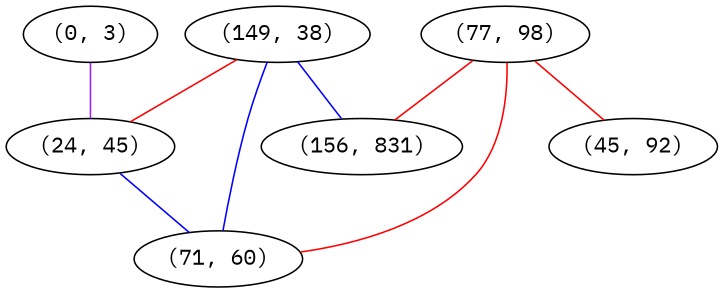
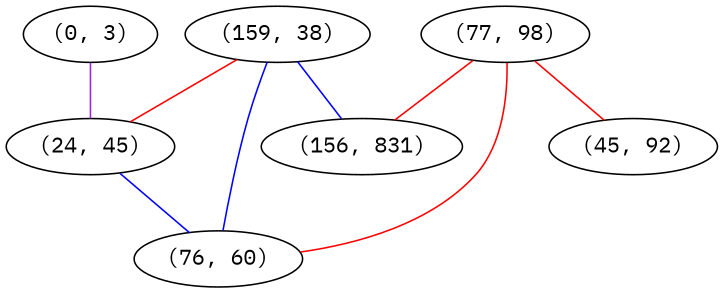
node "(149, 38)": label "(149, 38)" -> "(159, 38)"
node "(71, 60)": label "(71, 60)" -> "(76, 60)"
